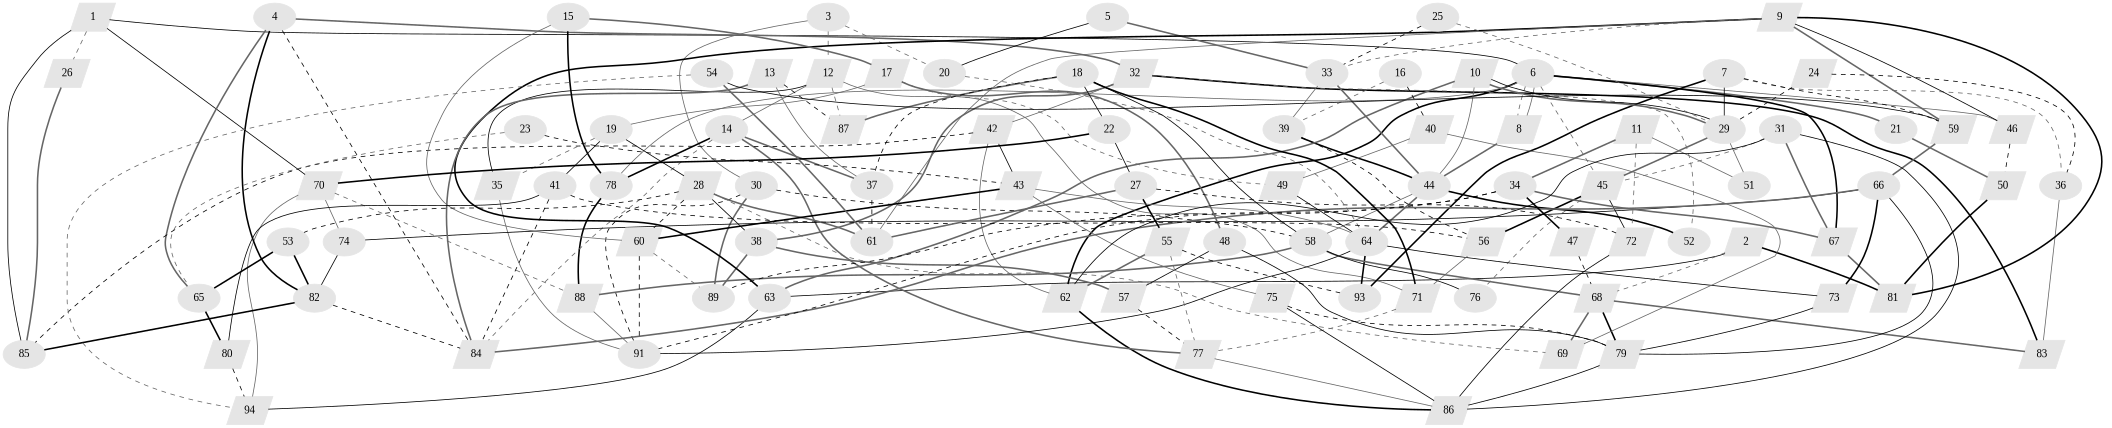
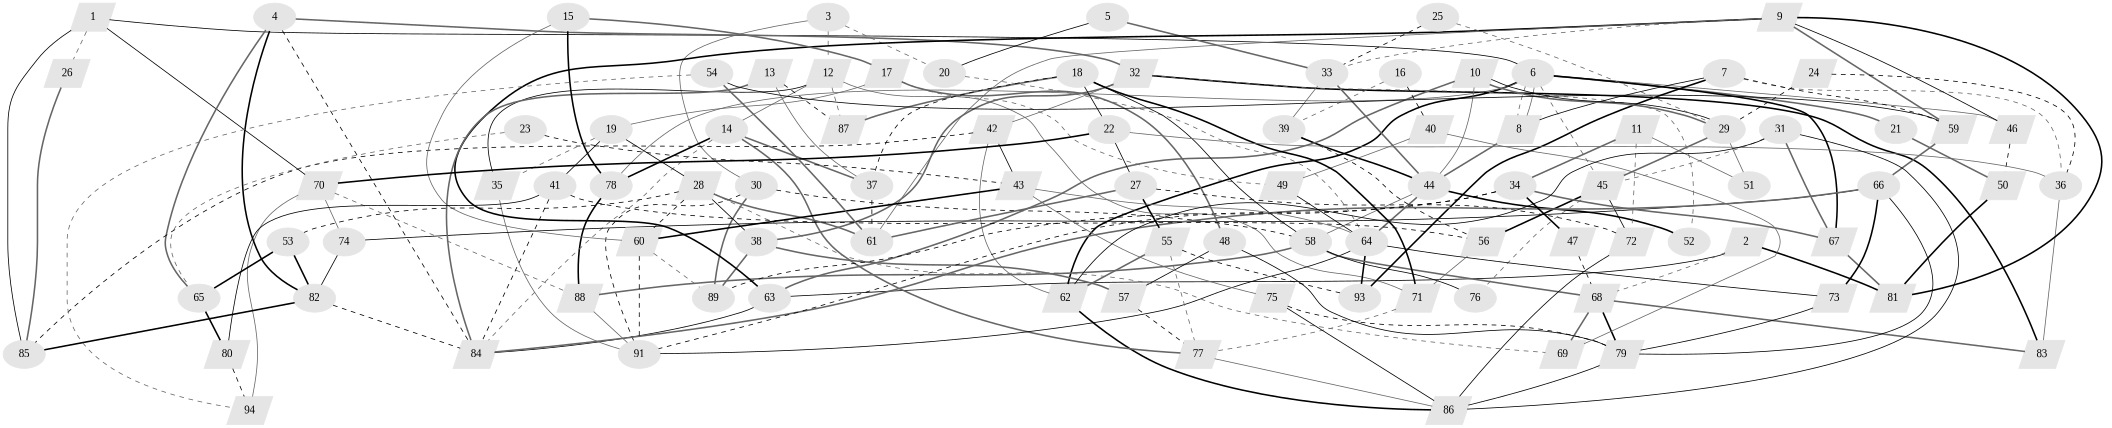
edge "7" -- "29": now "7" -- "8"
edge "22" -- "36": added
edge "63" -- "94": now "63" -- "84"
